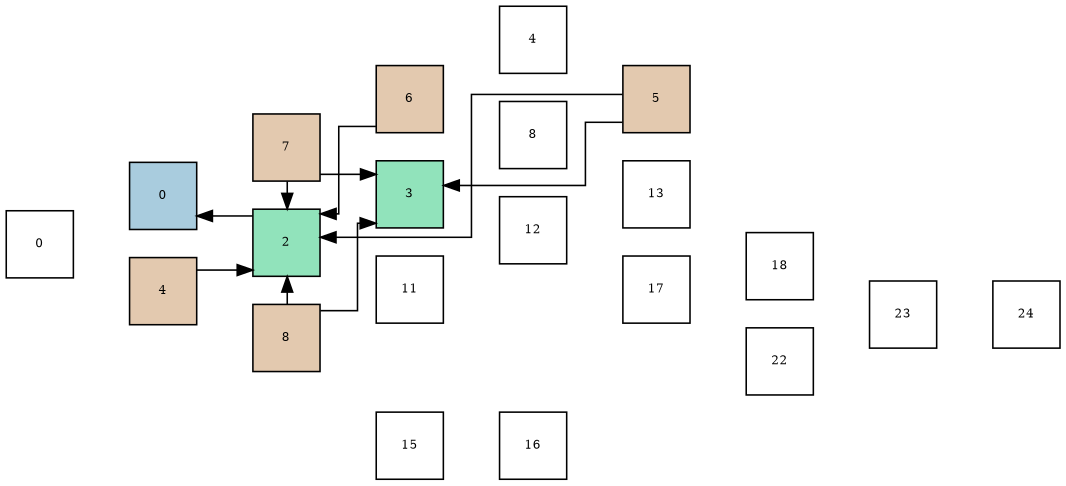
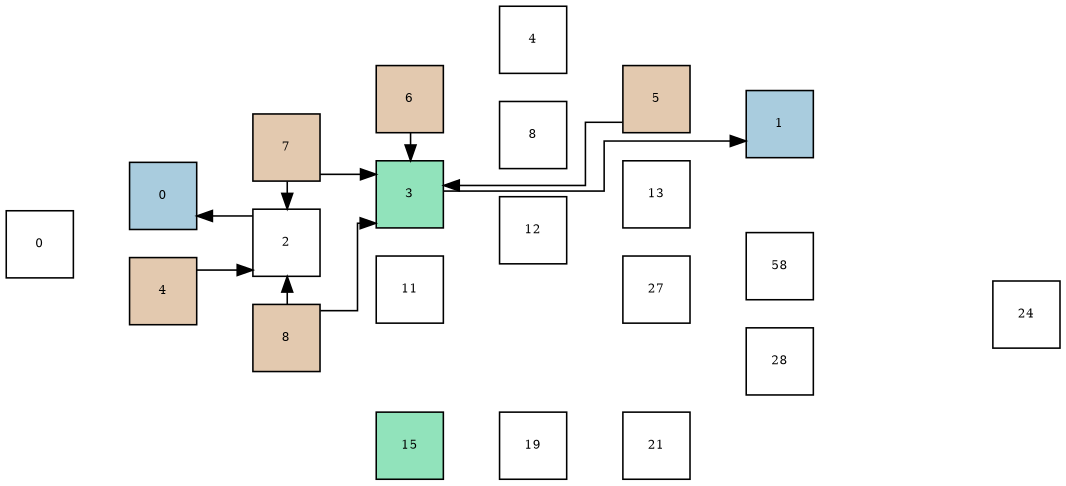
node "1": added
edge "6" -> "2": now "6" -> "3"
edge "5" -> "2": removed
node "2": fillcolor #91e3bb -> #ffffff
node "18": label "18" -> "58"
node "17": label "17" -> "27"
node "23": removed
node "22": label "22" -> "28"
node "15": fillcolor #ffffff -> #91e3bb
node "16": label "16" -> "19"
node "21": added
